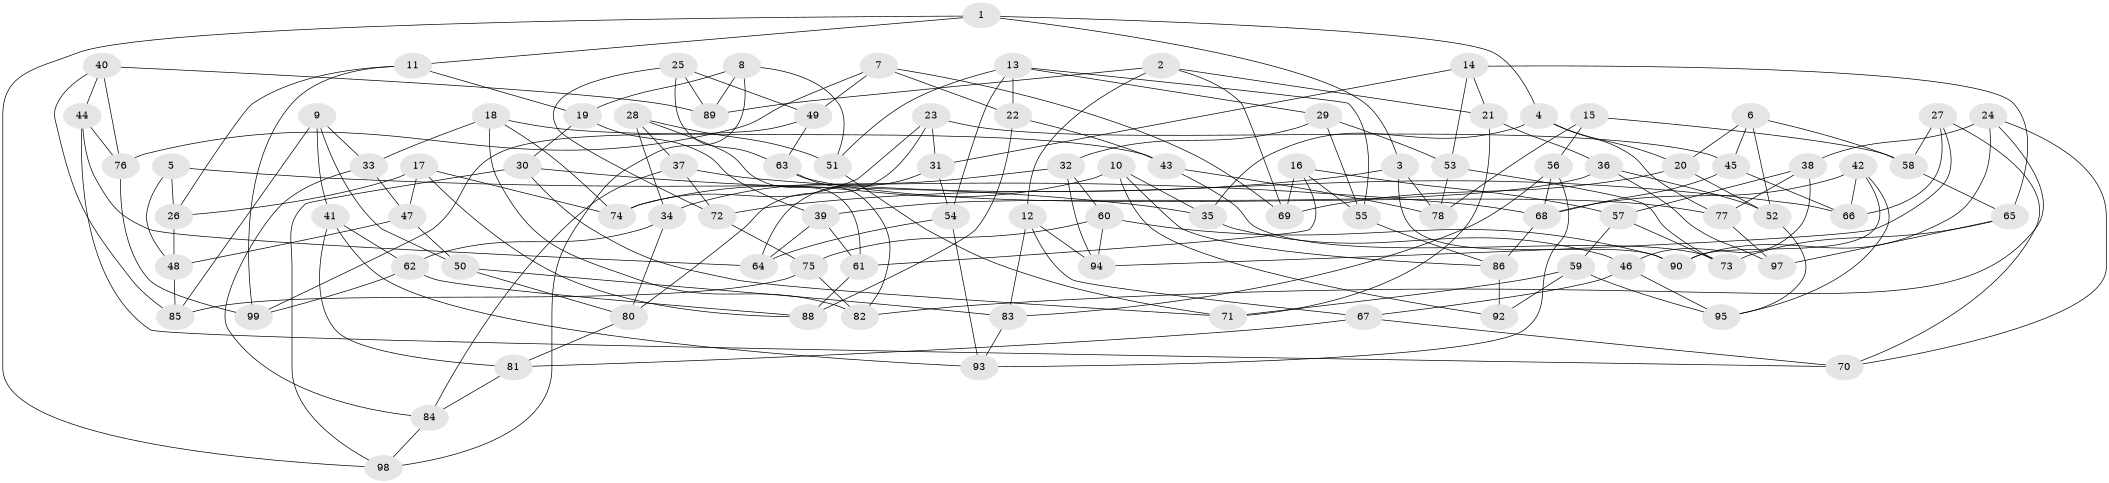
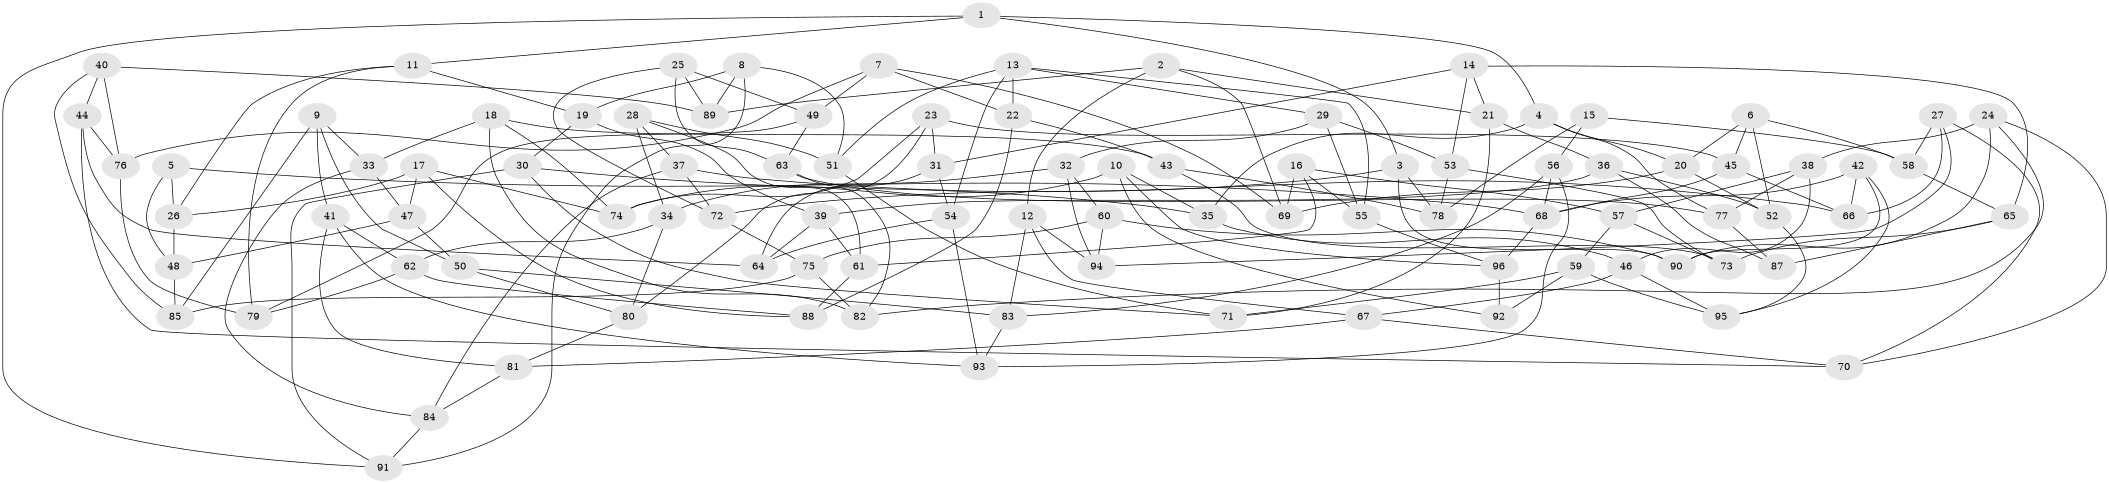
node "86": label "86" -> "96"
node "97": label "97" -> "87"
node "99": label "99" -> "79"
node "98": label "98" -> "91"
